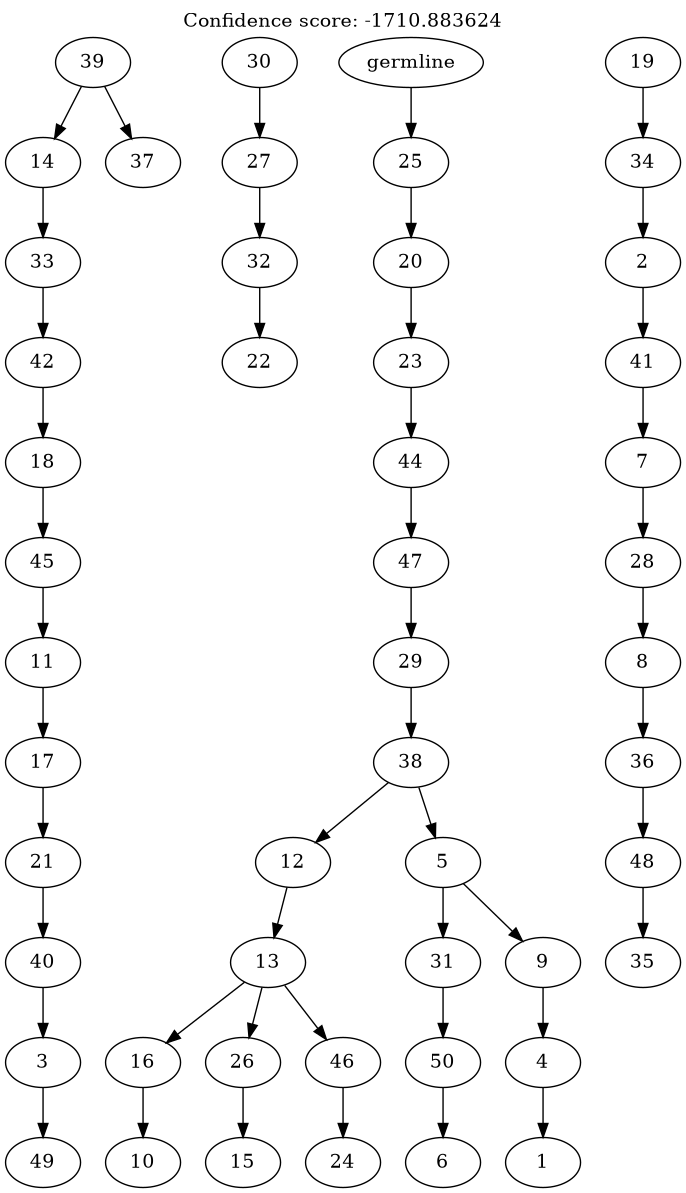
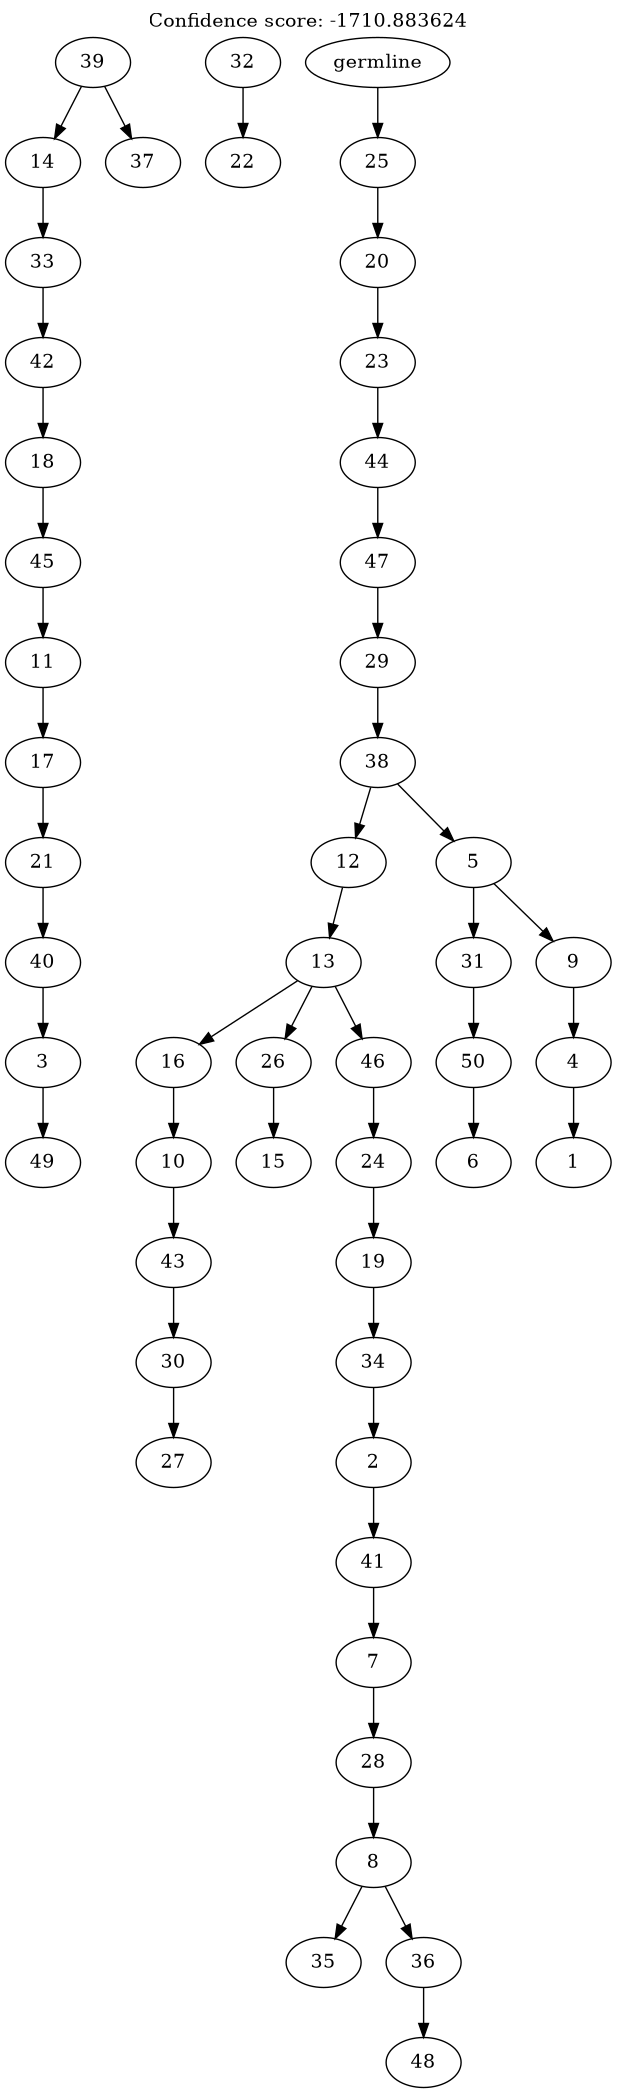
edge "27" -> "32": removed
edge "48" -> "35": now "8" -> "35"
edge "24" -> "19": added
node "43": added
